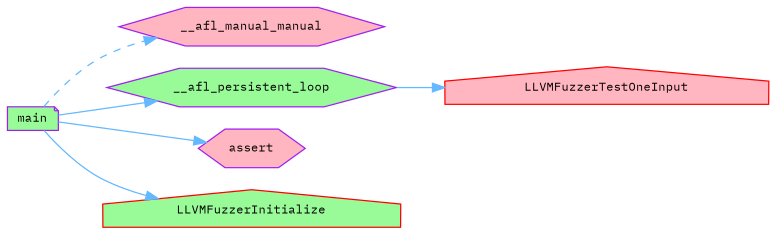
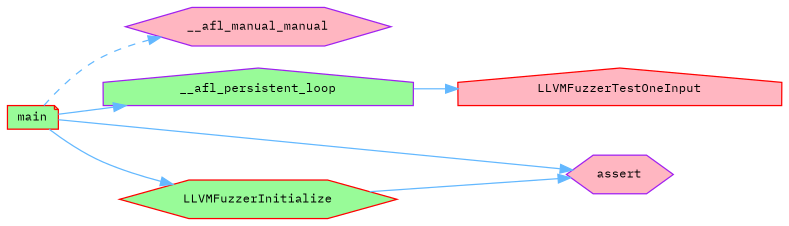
node "__afl_persistent_loop": shape hexagon -> house
node "main": color purple -> red
edge "LLVMFuzzerInitialize" -> "assert": added
node "LLVMFuzzerInitialize": shape house -> hexagon
